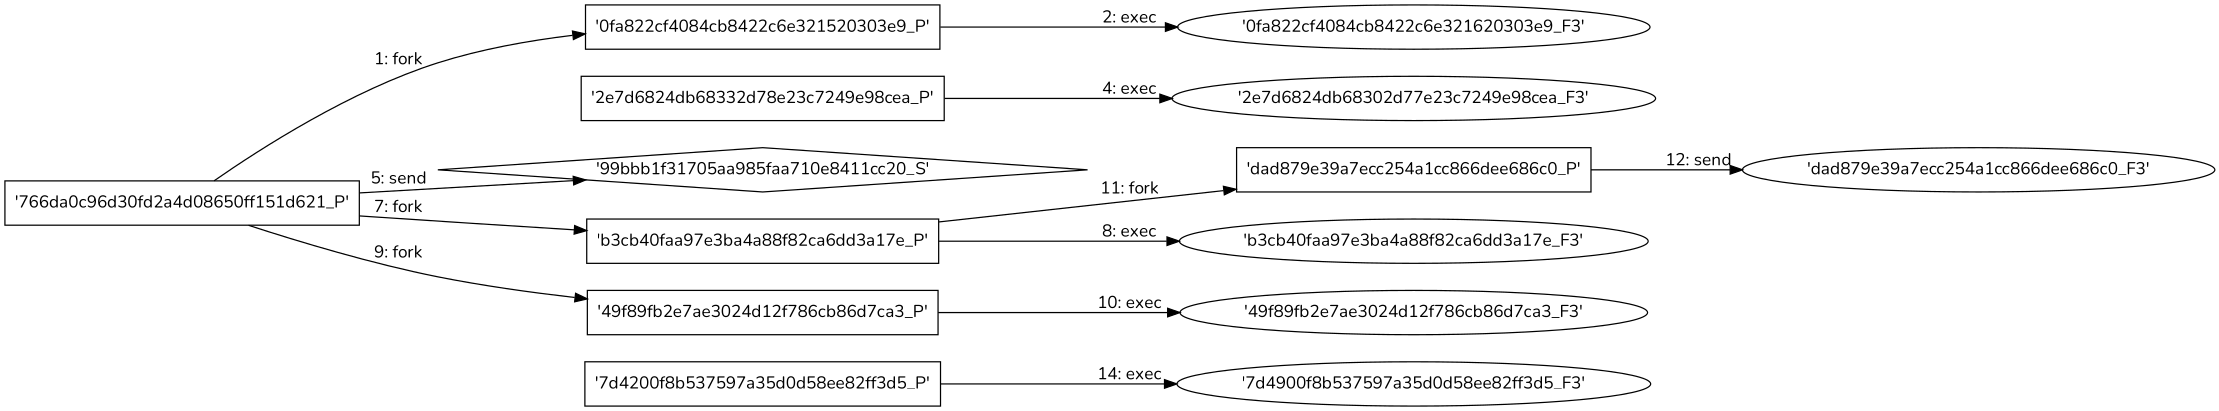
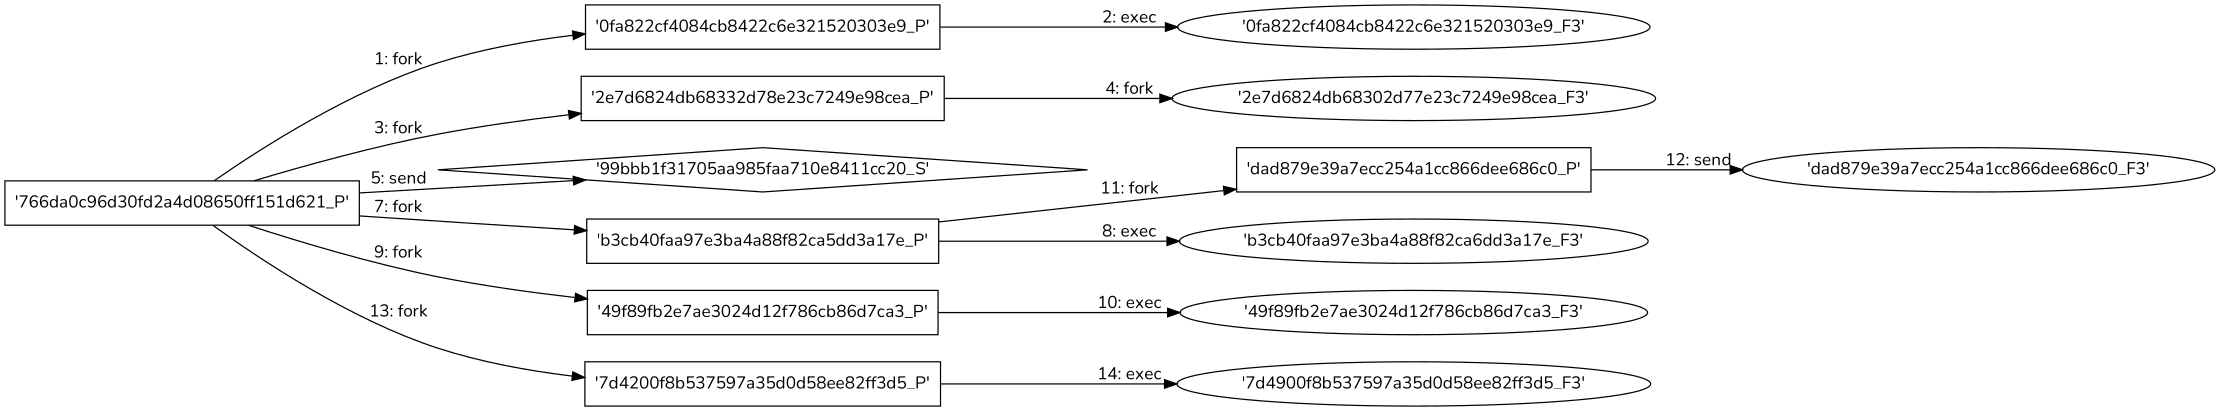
node "'0fa822cf4084cb8422c6e321620303e9_F3'": label "'0fa822cf4084cb8422c6e321620303e9_F3'" -> "'0fa822cf4084cb8422c6e321520303e9_F3'"
edge "'2e7d6824db68332d78e23c7249e98cea_P'" -> "'2e7d6824db68302d77e23c7249e98cea_F3'": label "4: exec" -> "4: fork"
edge "'766da0c96d30fd2a4d08650ff151d621_P'" -> "'2e7d6824db68332d78e23c7249e98cea_P'": added, label "3: fork"
node "'b3cb40faa97e3ba4a88f82ca6dd3a17e_P'": label "'b3cb40faa97e3ba4a88f82ca6dd3a17e_P'" -> "'b3cb40faa97e3ba4a88f82ca5dd3a17e_P'"
edge "'766da0c96d30fd2a4d08650ff151d621_P'" -> "'7d4200f8b537597a35d0d58ee82ff3d5_P'": added, label "13: fork"
